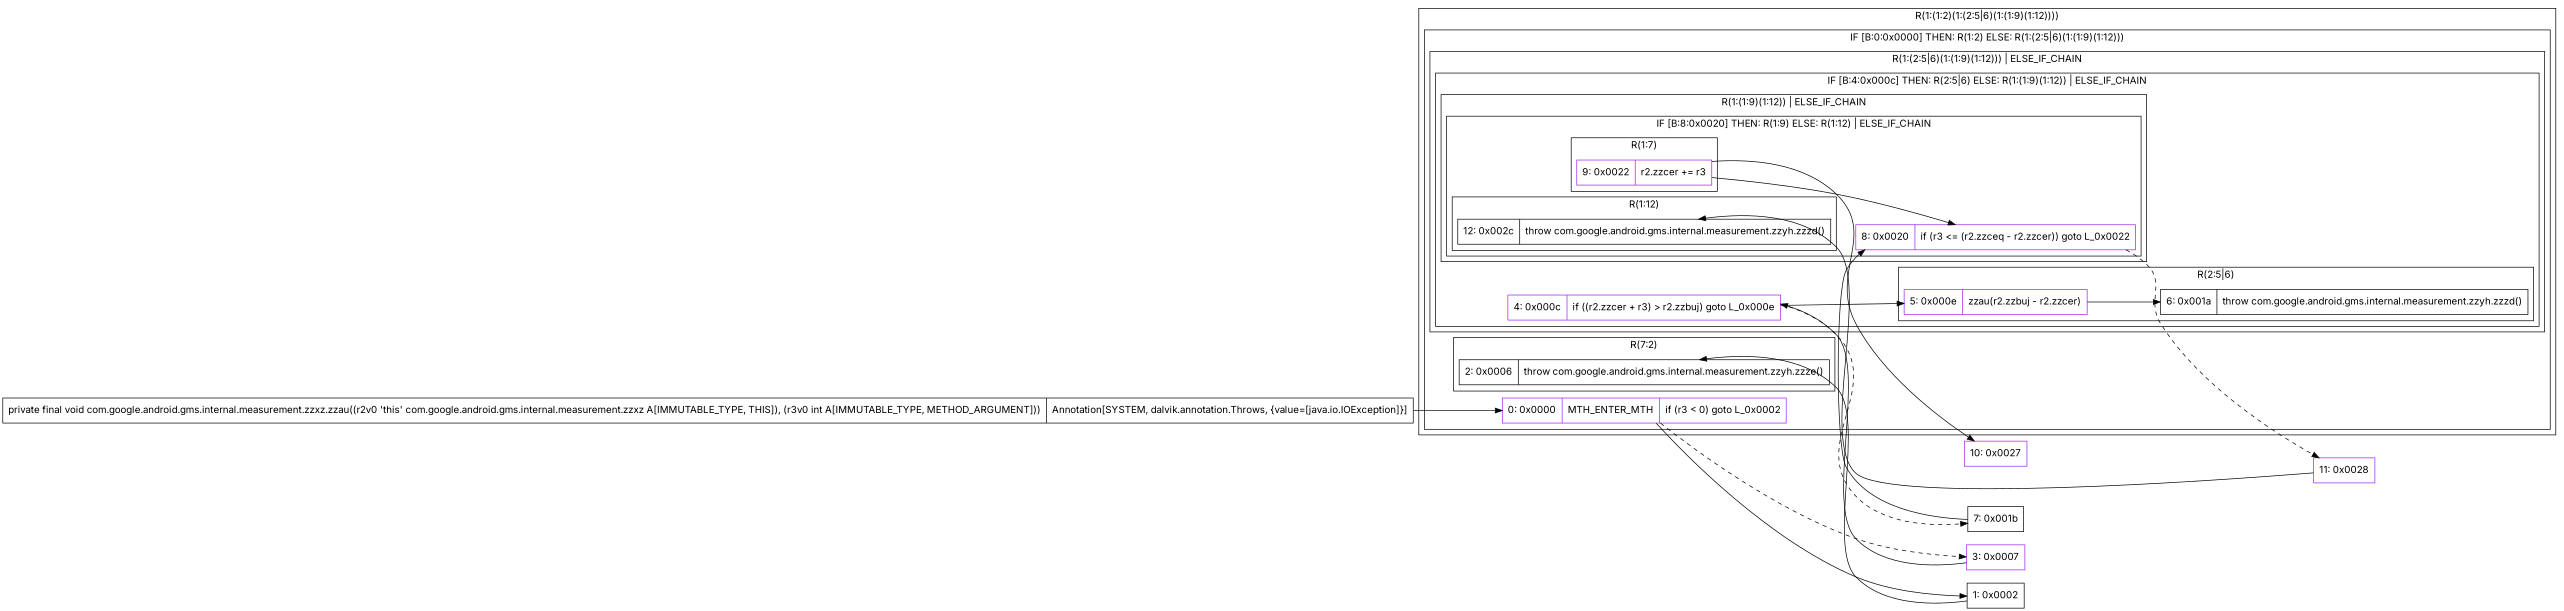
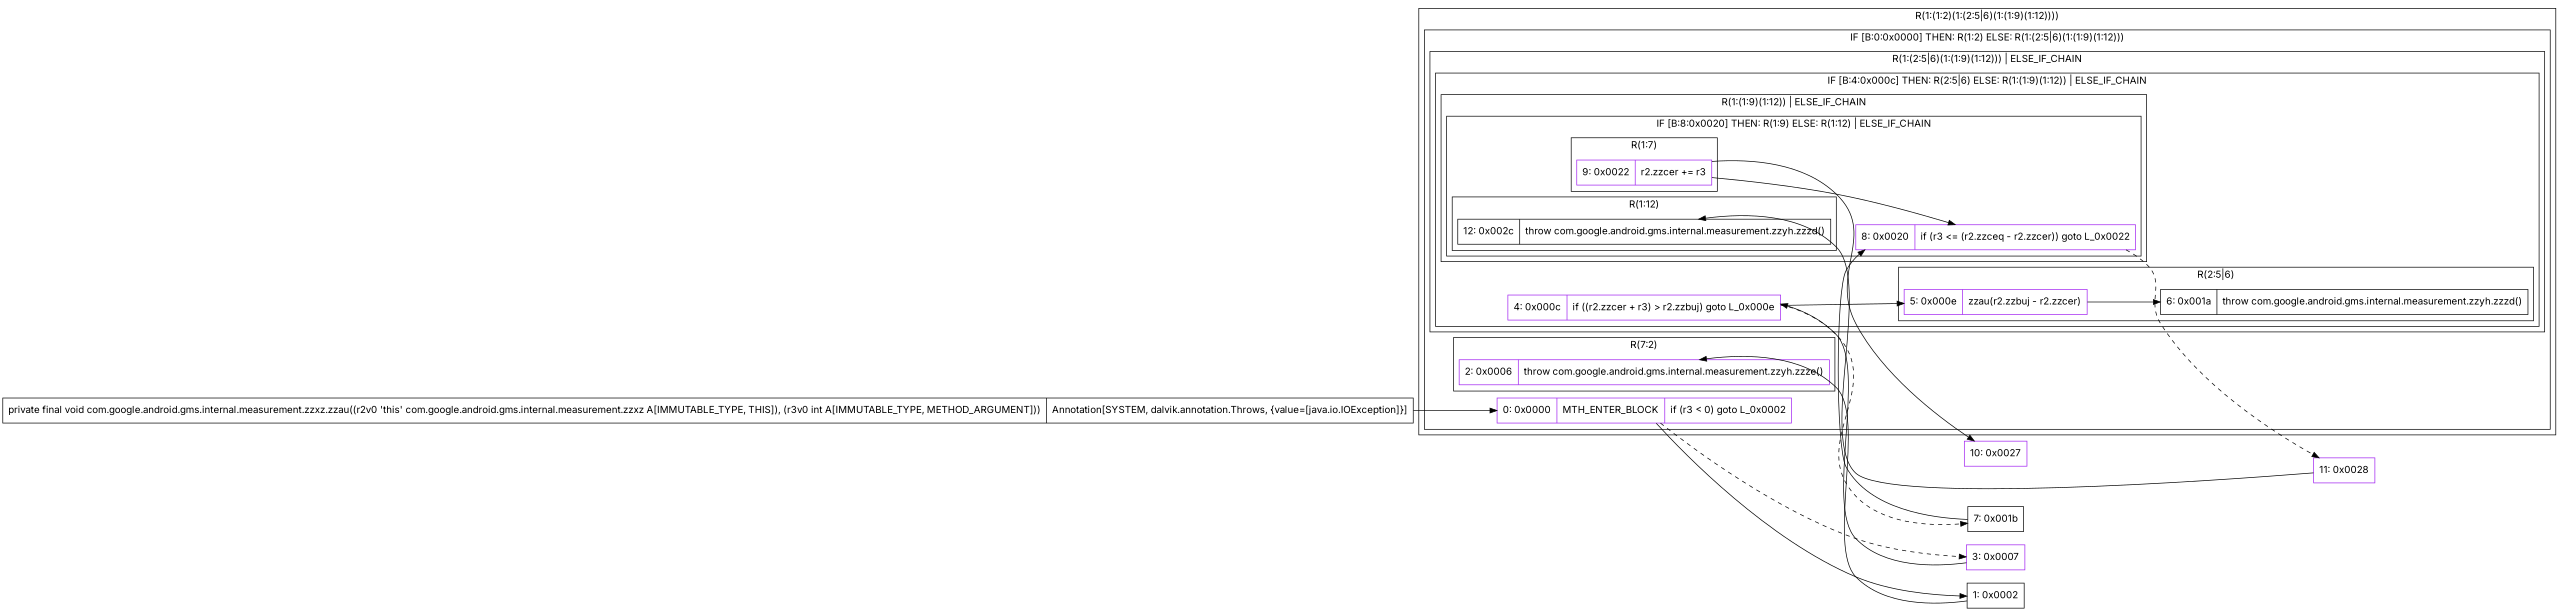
node "2: 0x0006": color black -> purple
node "0: 0x0000": text "MTH_ENTER_MTH" -> "MTH_ENTER_BLOCK"
